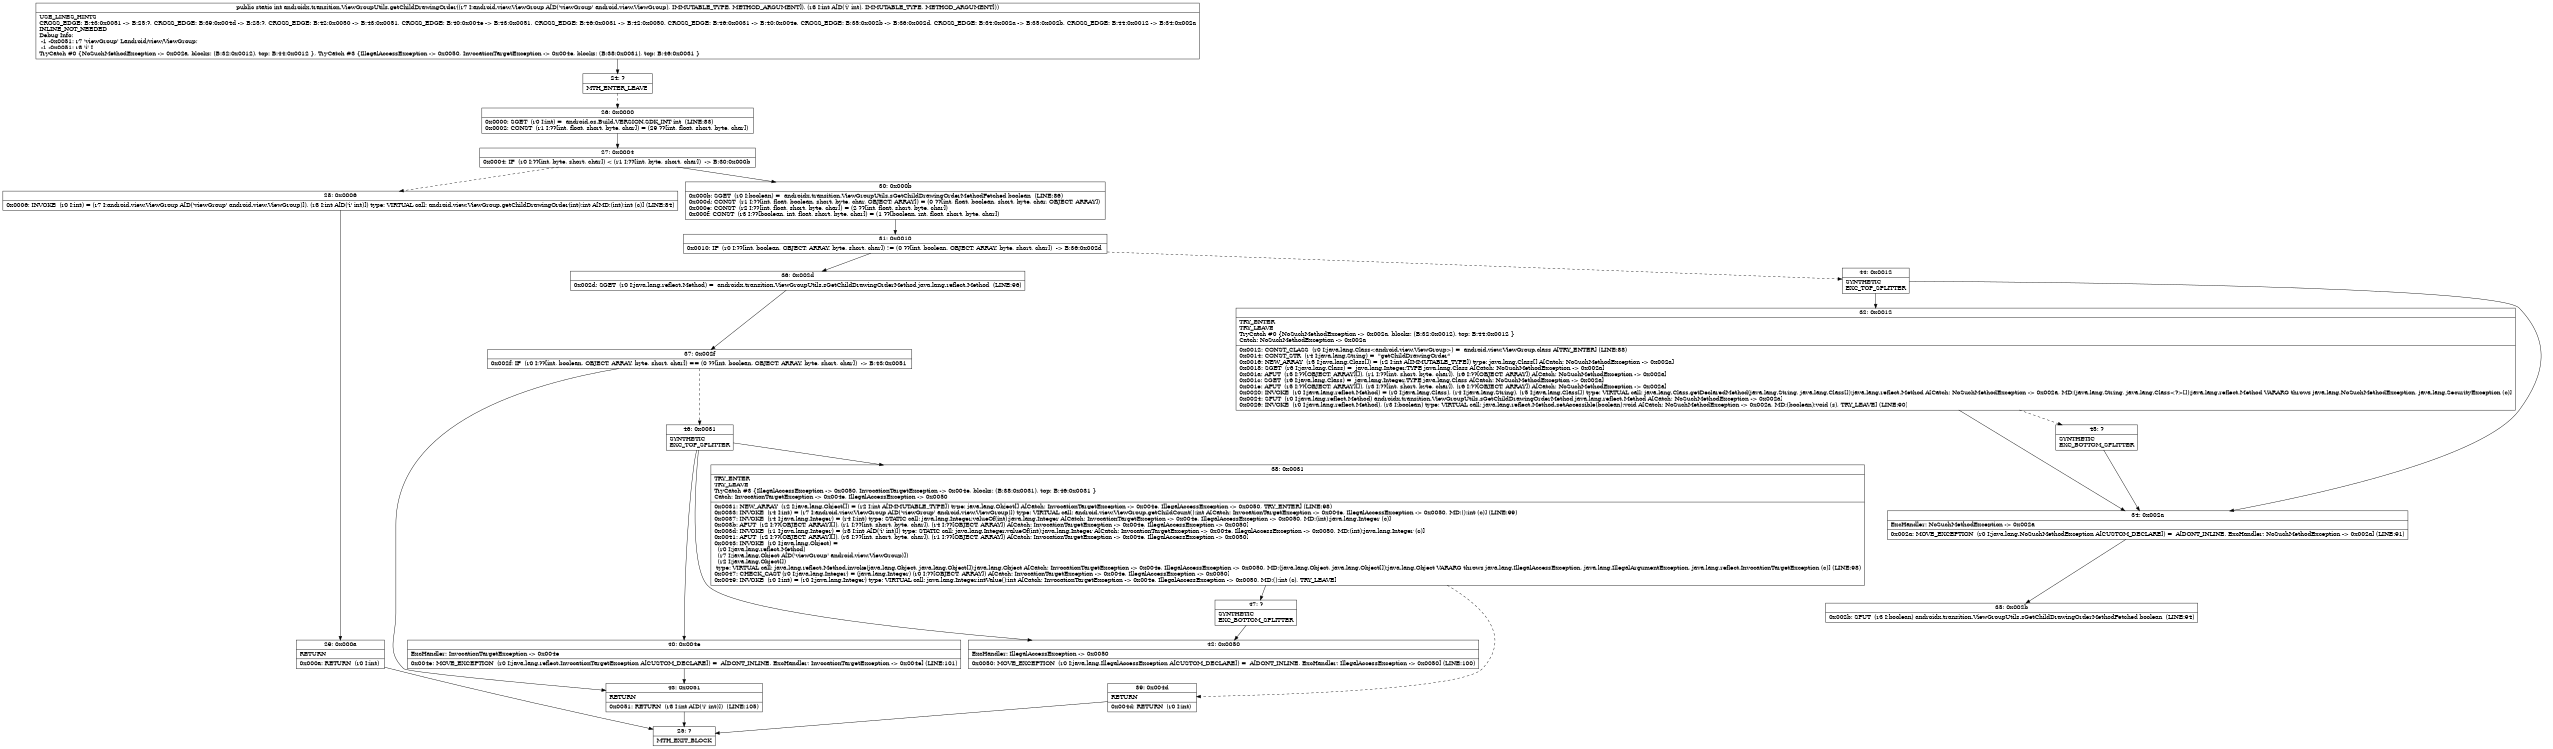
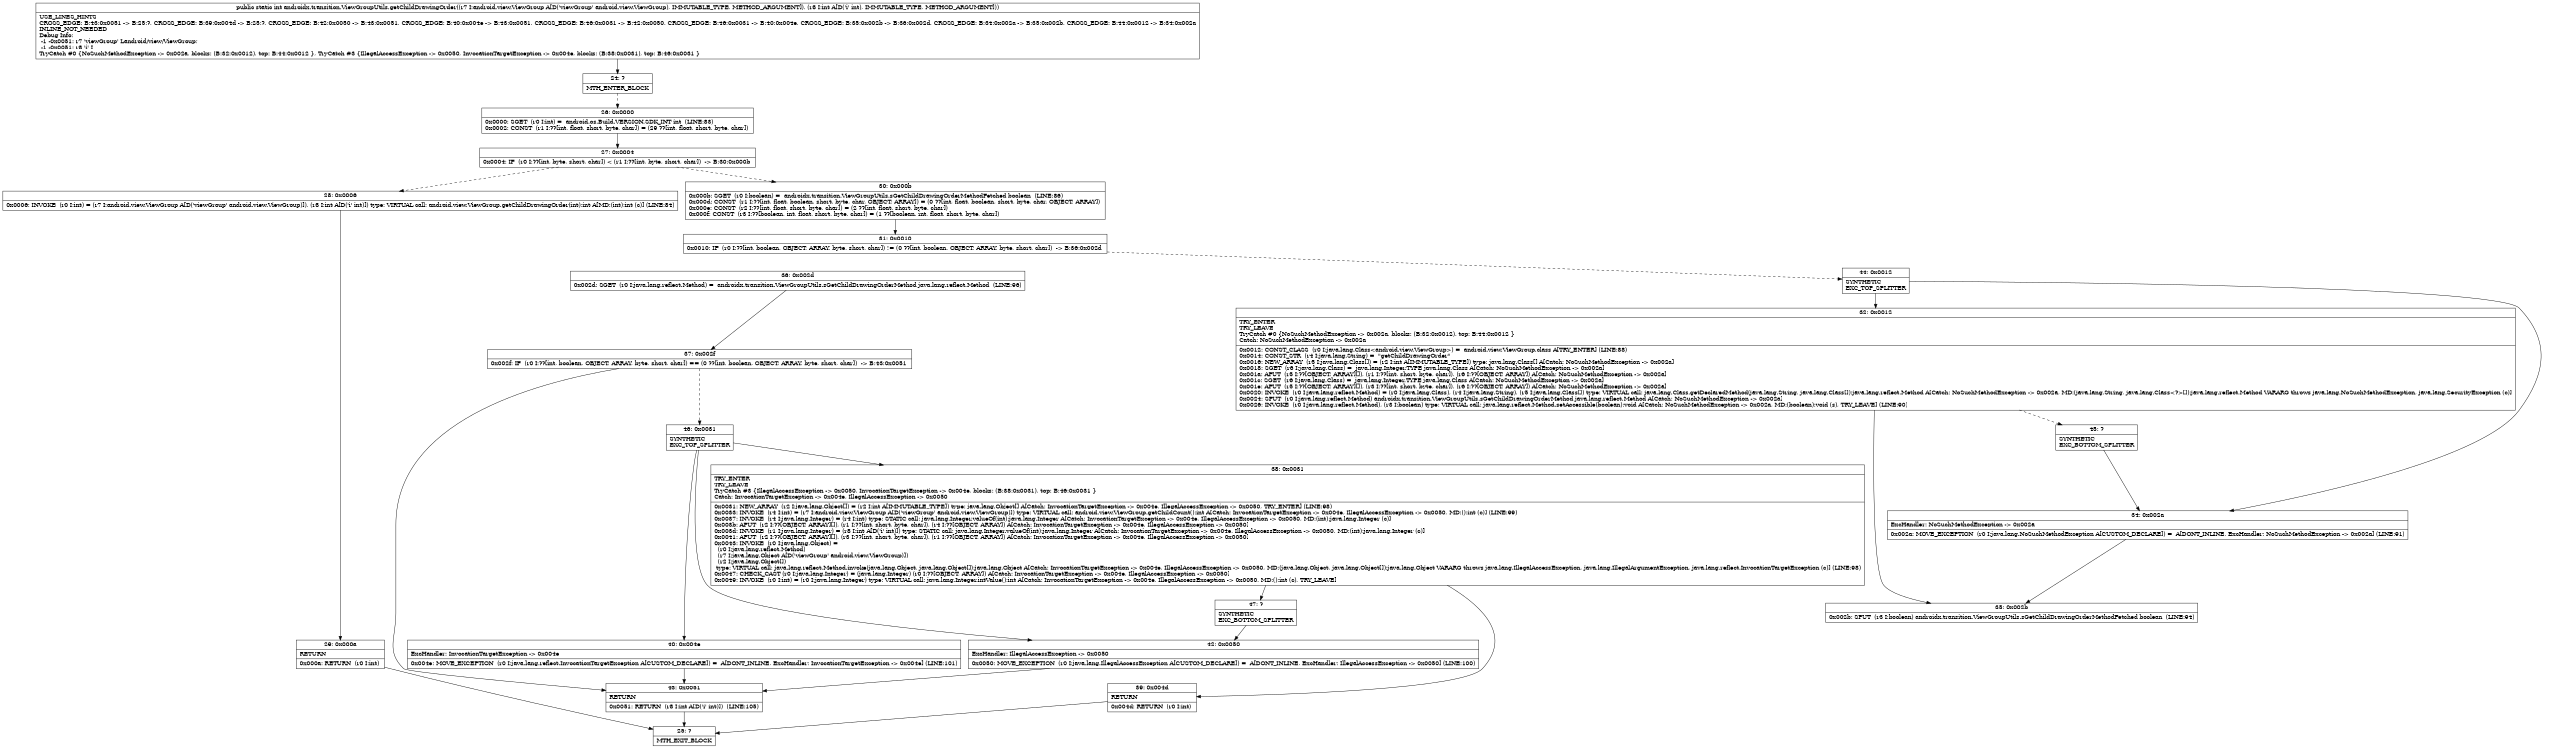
node "24: ?": text "MTH_ENTER_LEAVE" -> "MTH_ENTER_BLOCK"
edge "27: 0x0004" -> "30: 0x000b": style solid -> dashed
edge "31: 0x0010" -> "36: 0x002d": removed
edge "32: 0x0012" -> "34: 0x002a": now "32: 0x0012" -> "35: 0x002b"
edge "42: 0x0050" -> "43: 0x0051": added
edge "38: 0x0031" -> "39: 0x004d": style dashed -> solid
